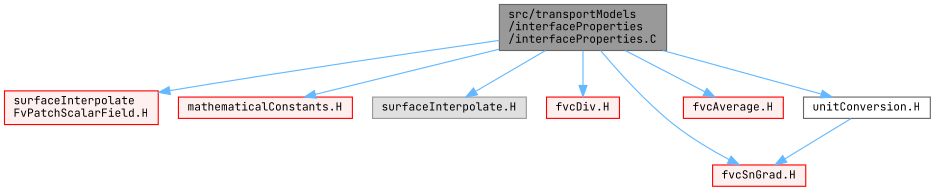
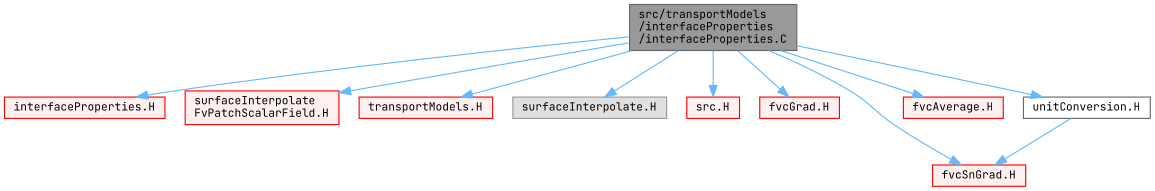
node "interfaceProperties.H": added
node "mathematicalConstants.H": label "mathematicalConstants.H" -> "transportModels.H"
node "fvcDiv.H": label "fvcDiv.H" -> "src.H"
node "fvcGrad.H": added
